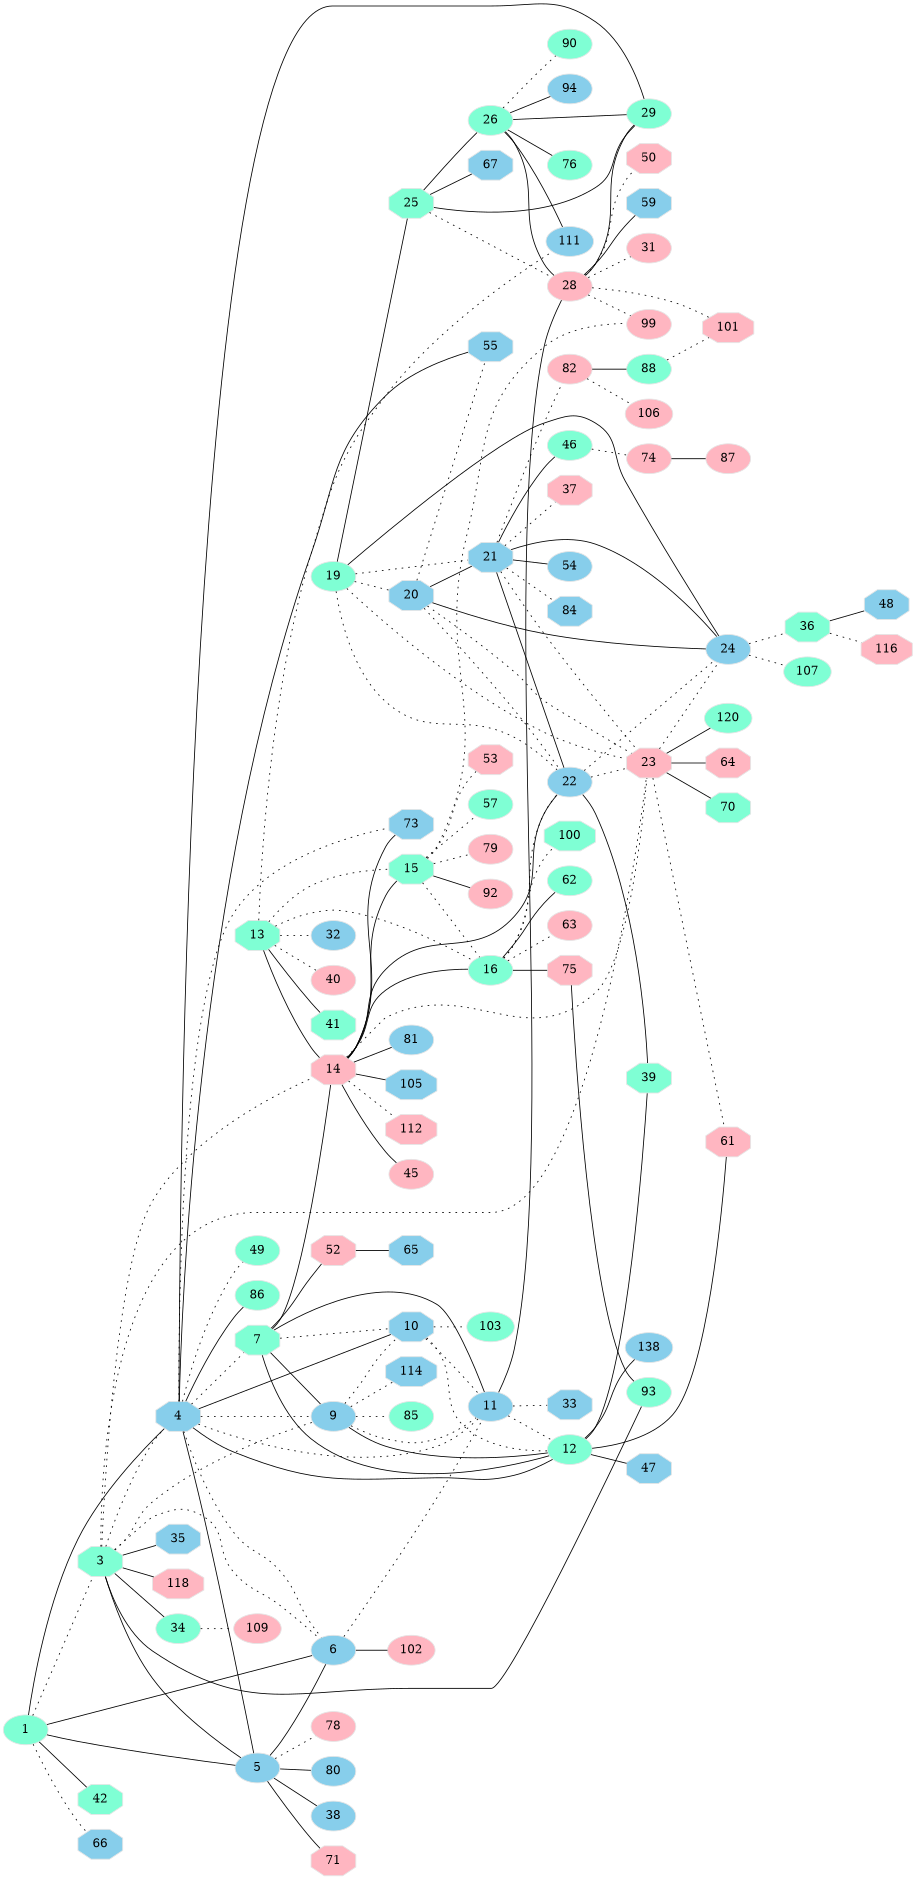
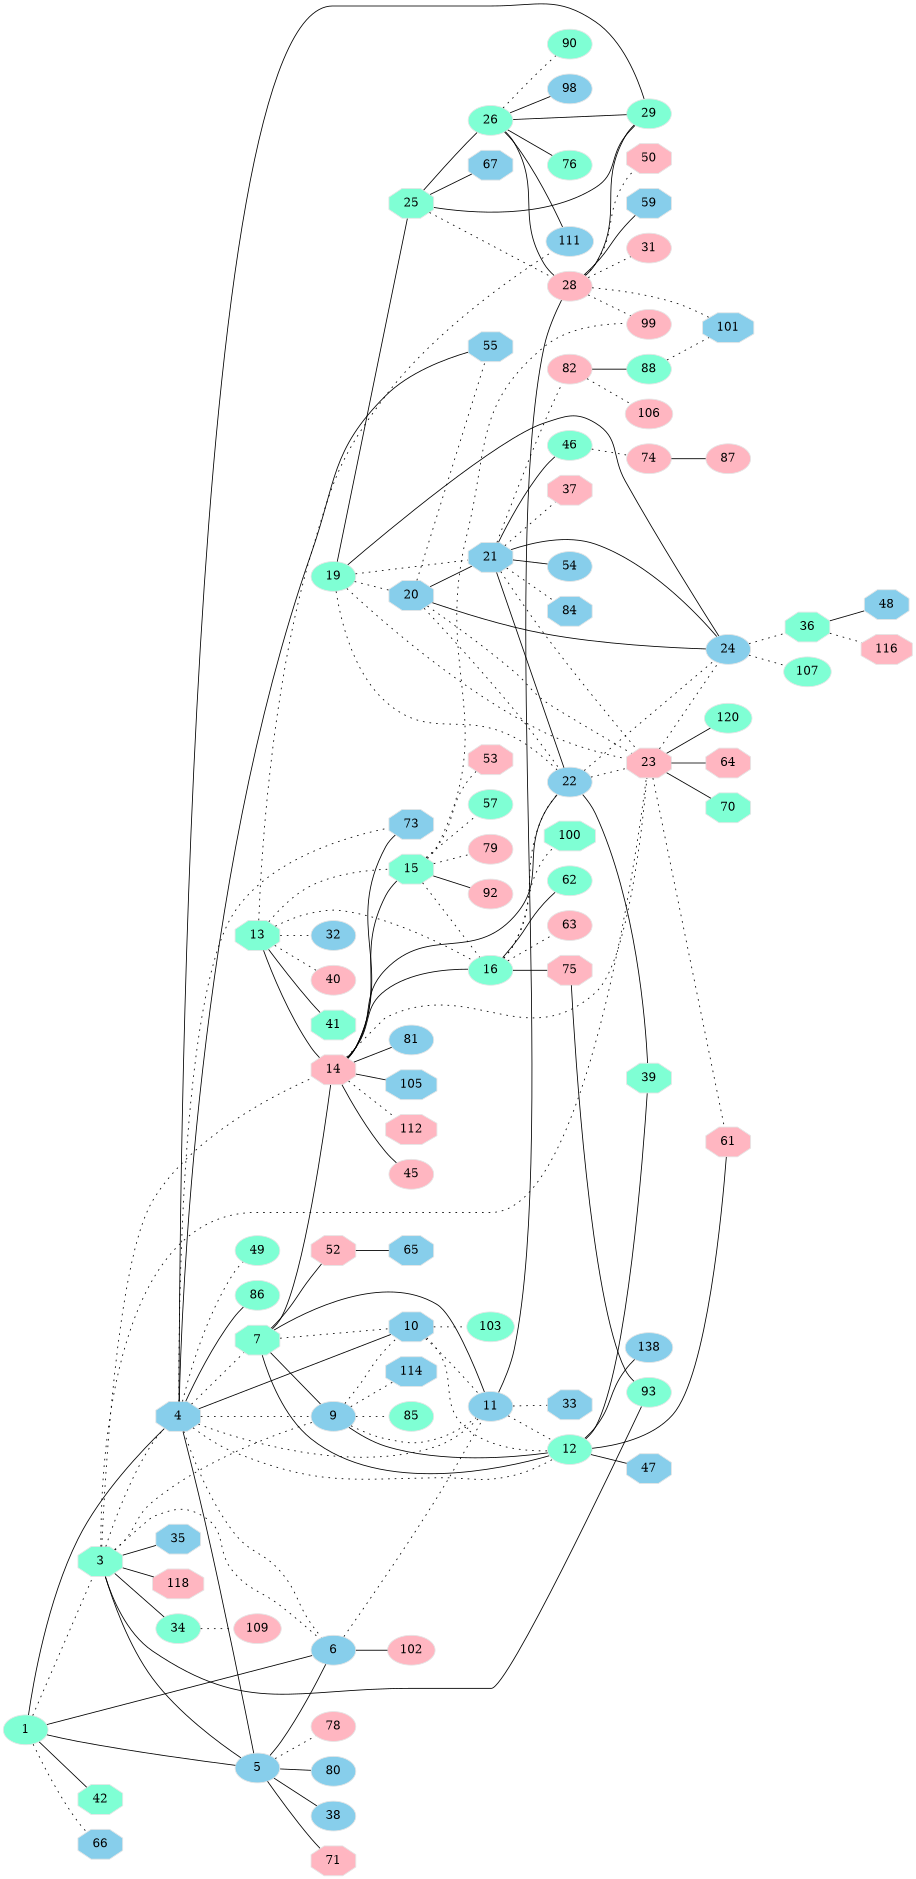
node "94": label "94" -> "98"
node "101": fillcolor lightpink -> skyblue
edge "4" -- "12": style solid -> dotted
